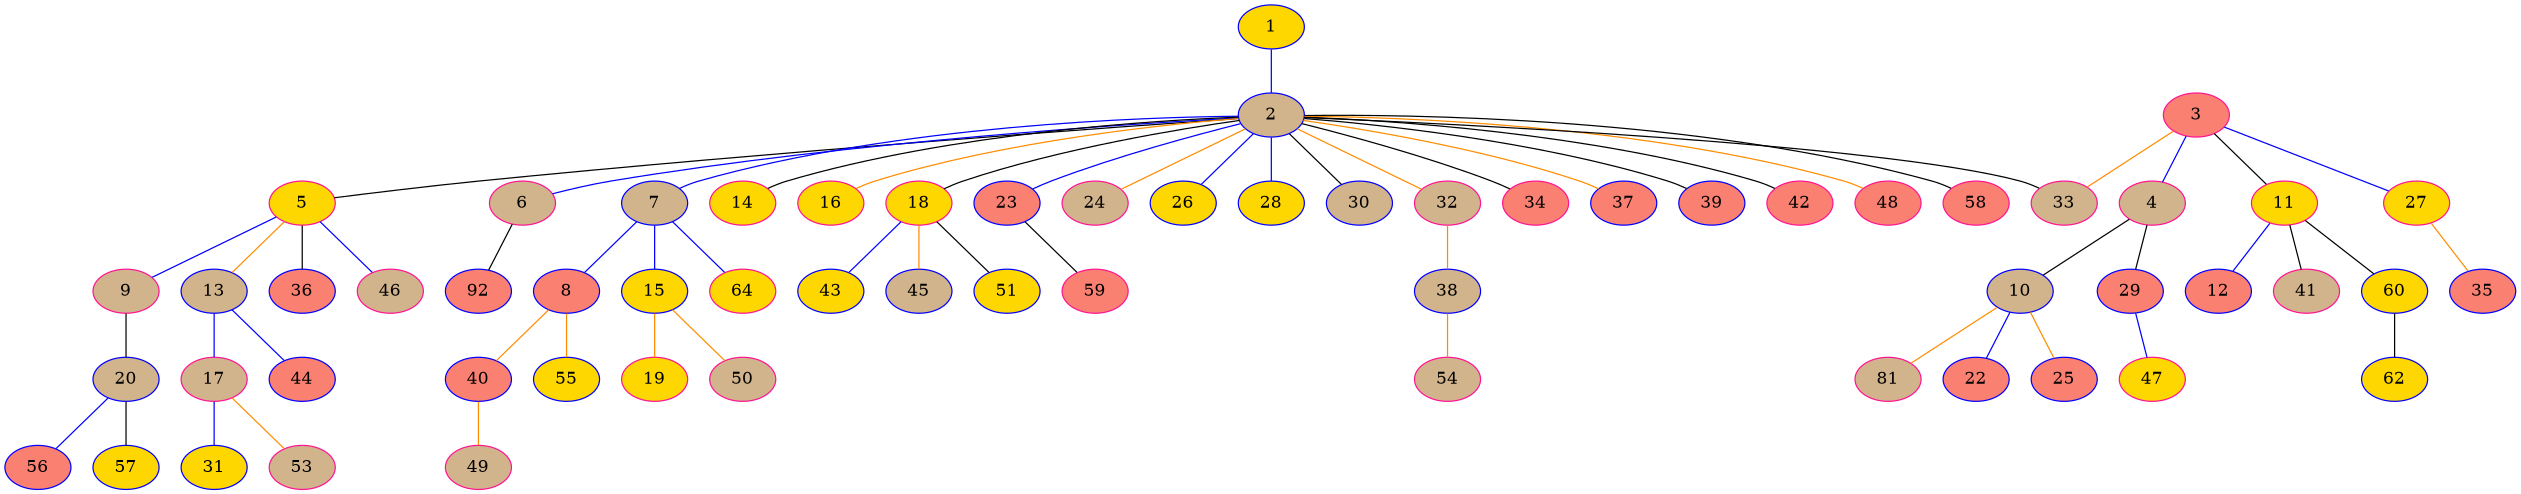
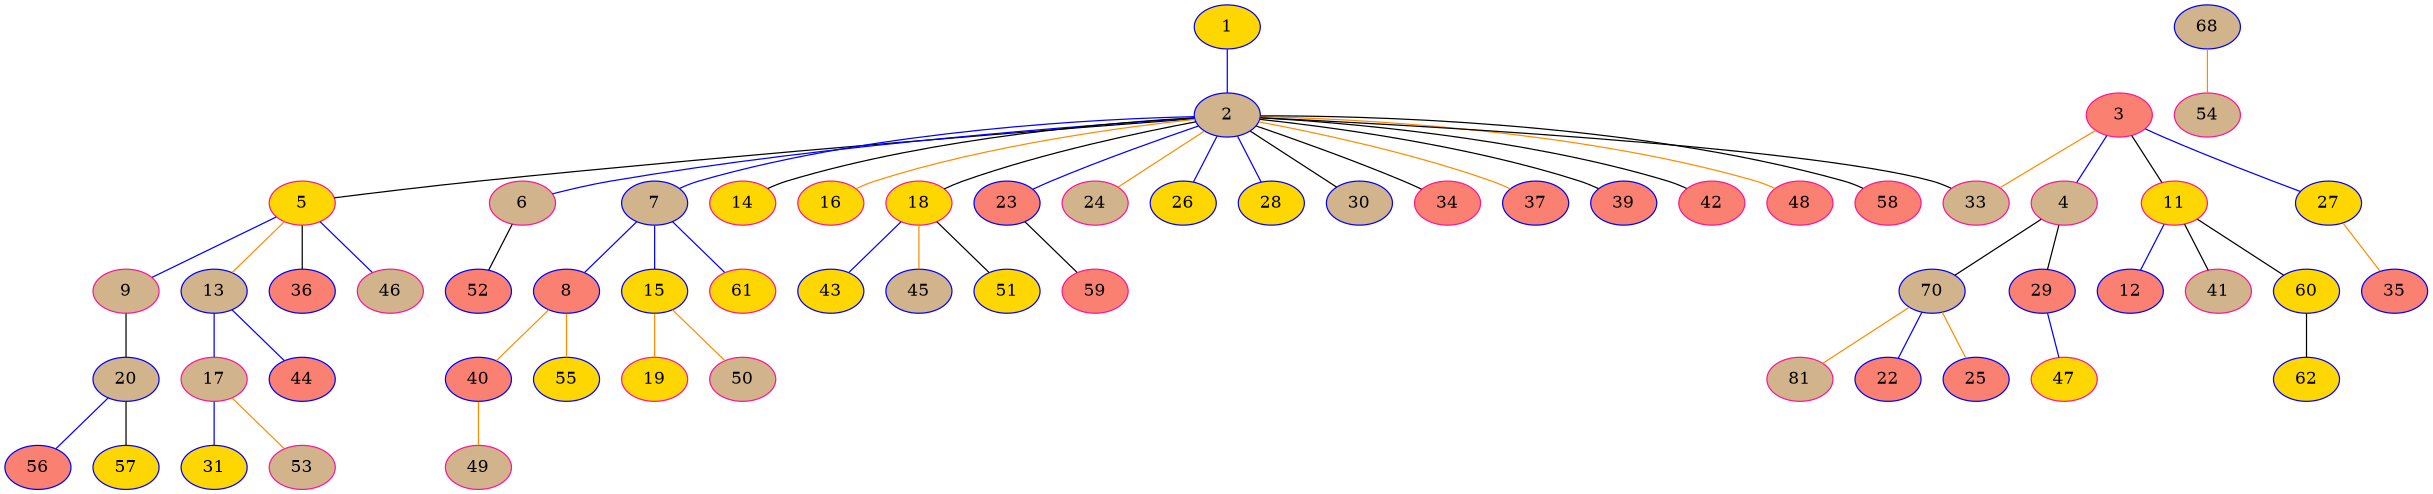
node "32": removed
node "27": color deeppink -> blue
node "92": label "92" -> "52"
node "64": label "64" -> "61"
node "38": label "38" -> "68"
node "10": label "10" -> "70"
